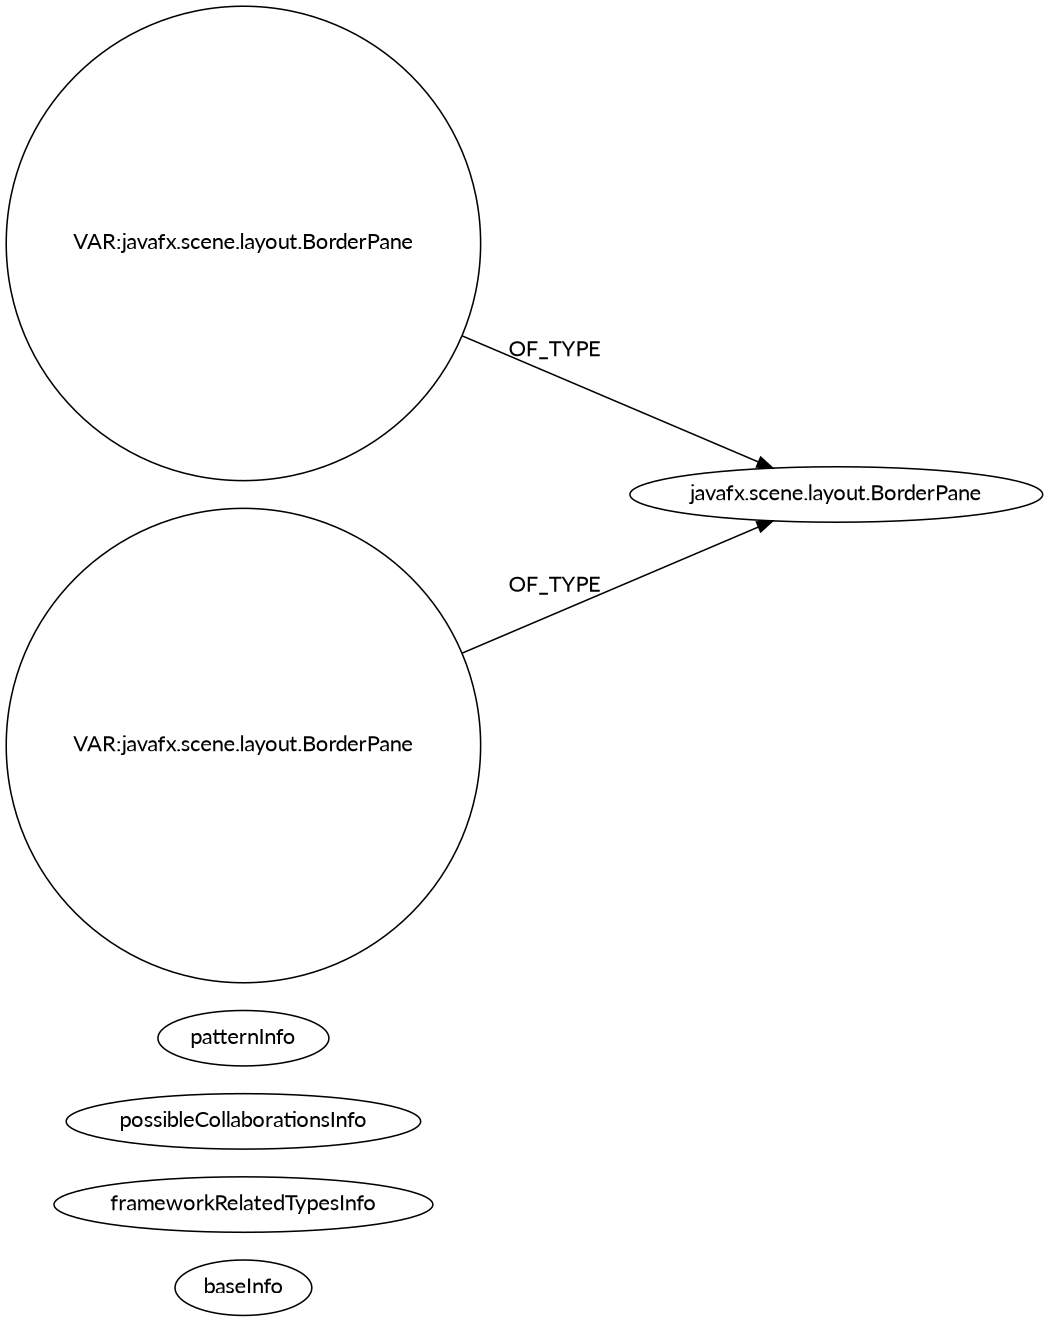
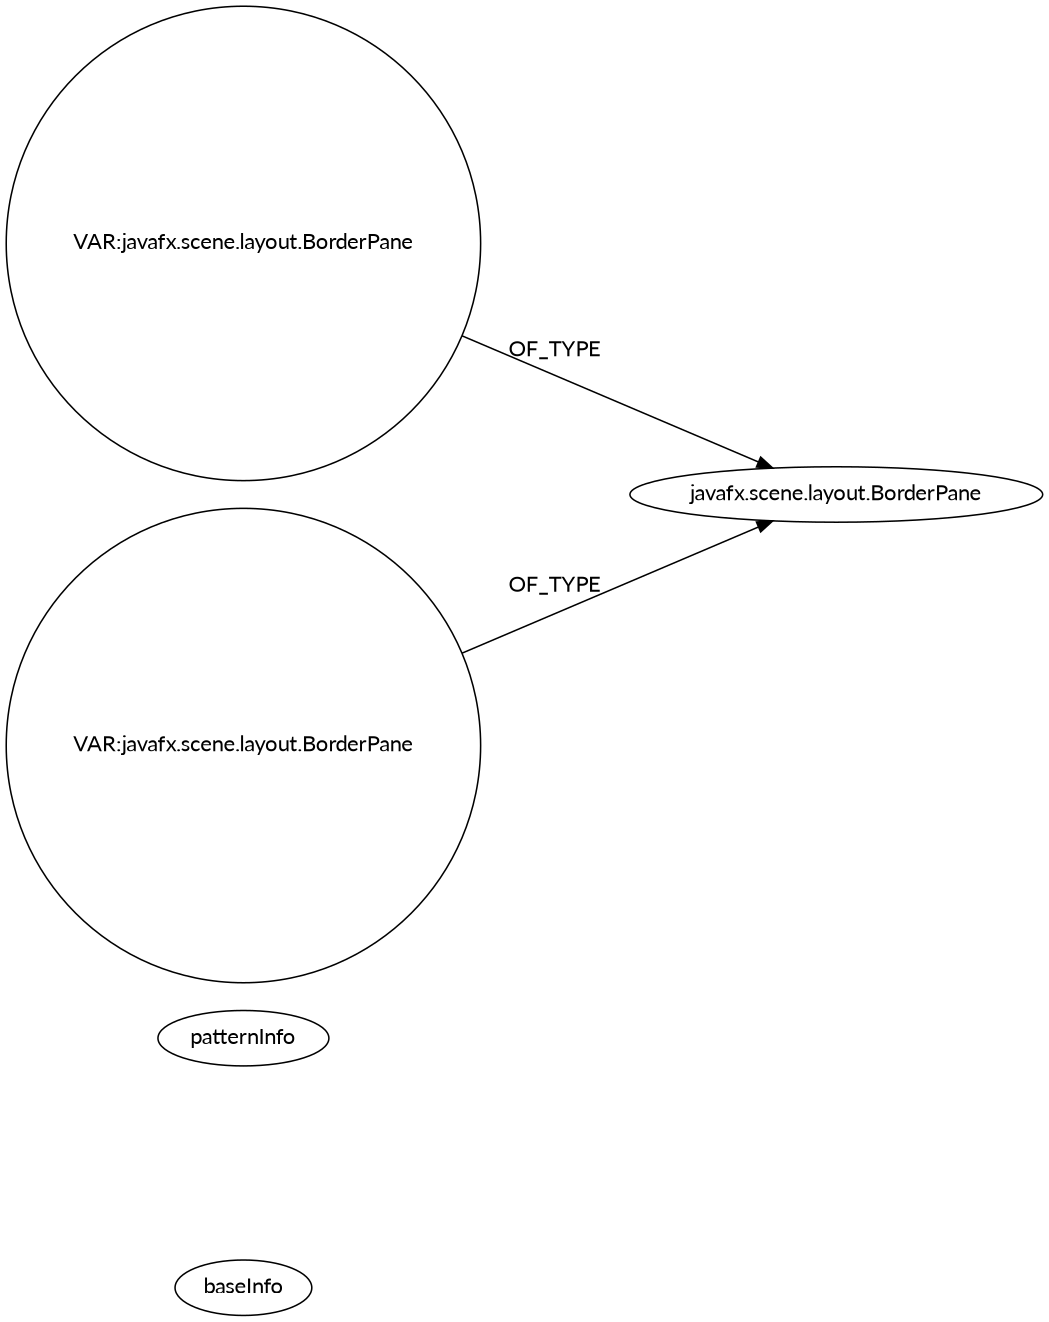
node "possibleCollaborationsInfo": removed
node "frameworkRelatedTypesInfo": removed
